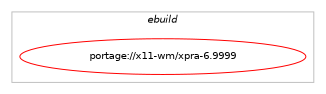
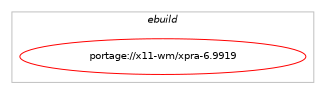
node "portage://x11-wm/xpra-6.9999": label "portage://x11-wm/xpra-6.9999" -> "portage://x11-wm/xpra-6.9919"
